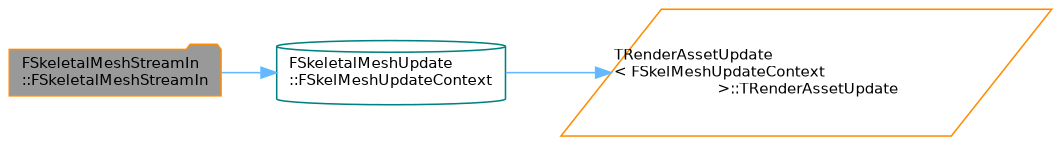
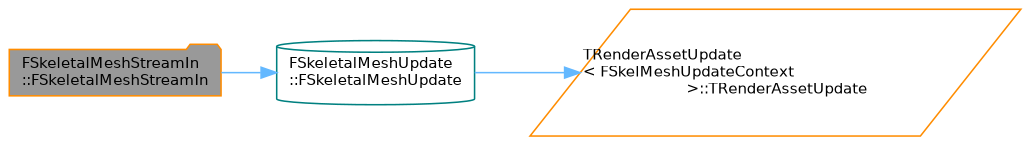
node "FSkeletalMeshUpdate ::FSkelMeshUpdateContext": label "FSkeletalMeshUpdate ::FSkelMeshUpdateContext" -> "FSkeletalMeshUpdate ::FSkeletalMeshUpdate"
